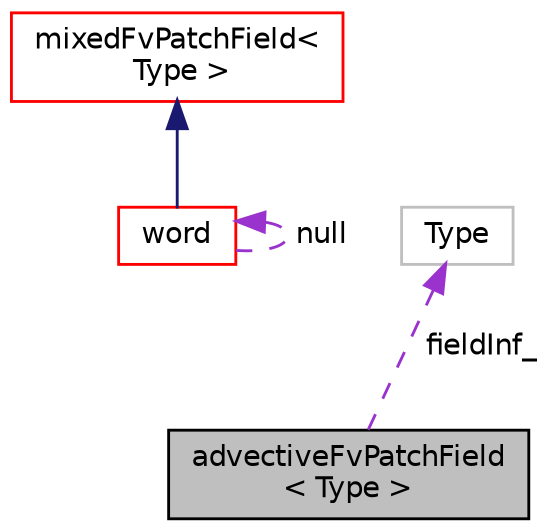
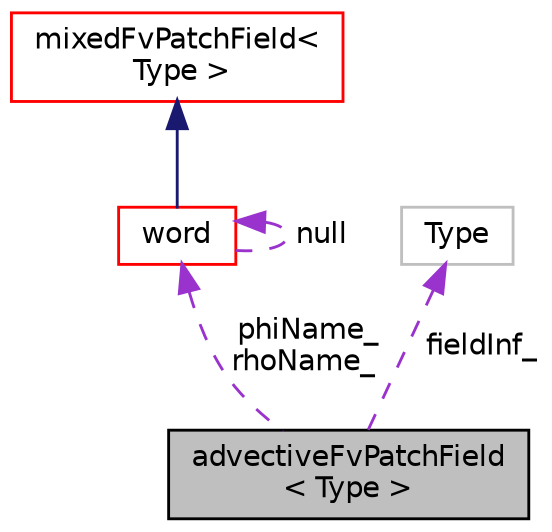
edge "advectiveFvPatchField < Type >" -> "word": added, label "phiName_ rhoName_"
